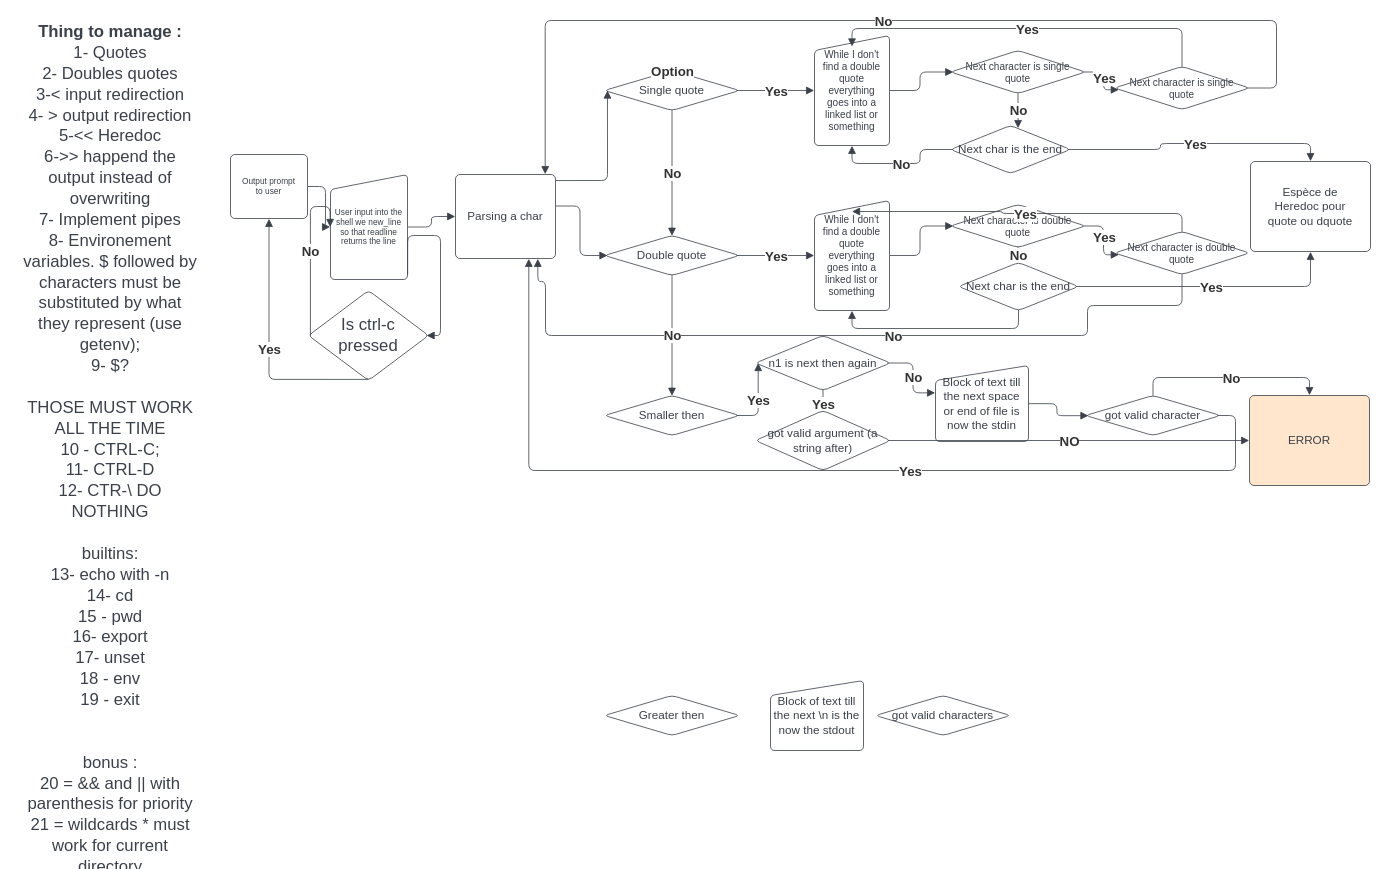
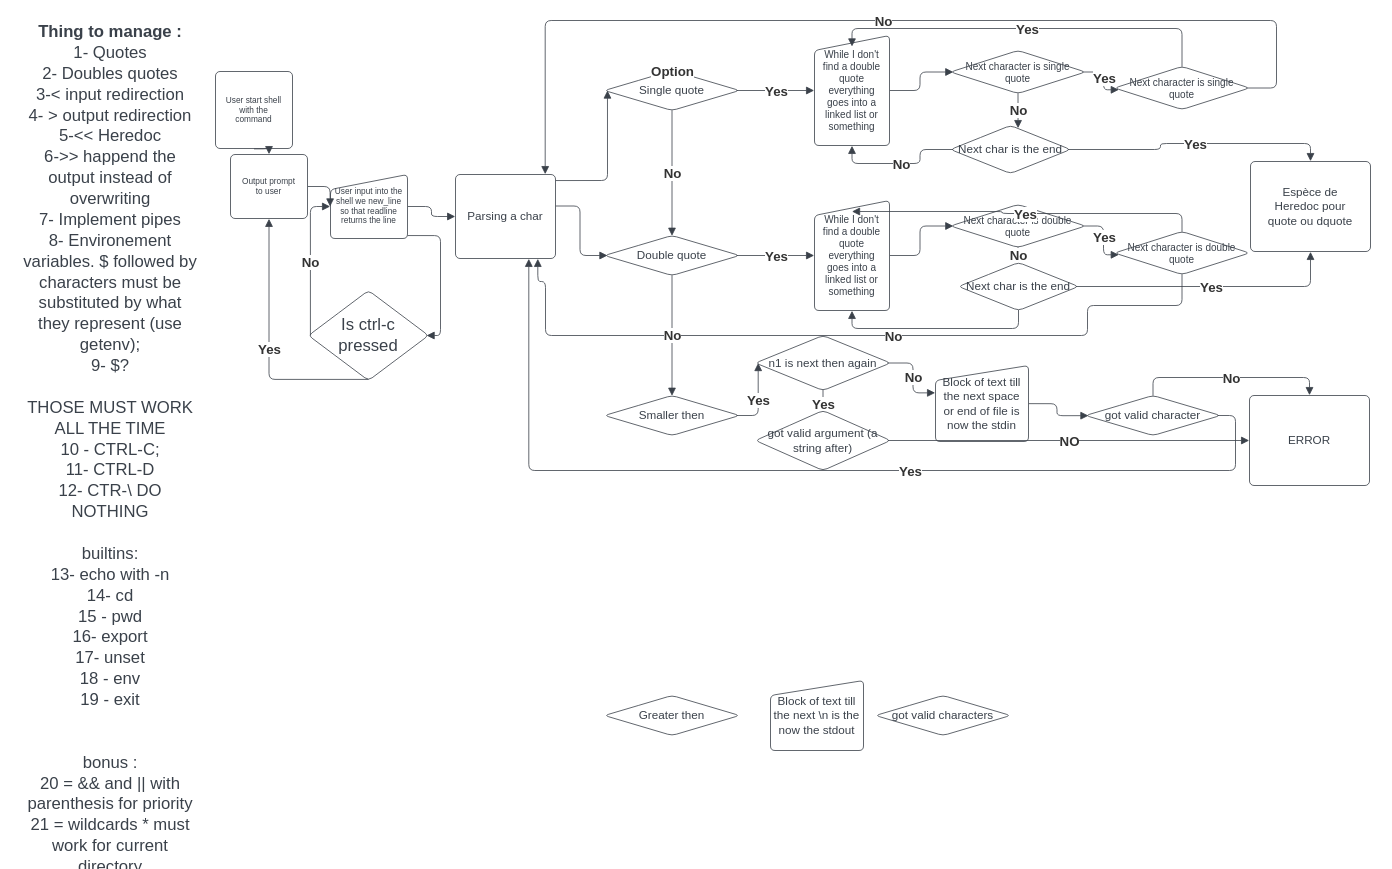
node "User start shell with the command": added
edge "User start shell with the command" -> "Output prompt to user": added
node "User input into the shell we new_line so that readline returns the line": size 77x105 -> 77x64
node "ERROR": fillcolor #ffe6cc -> #ffffff
